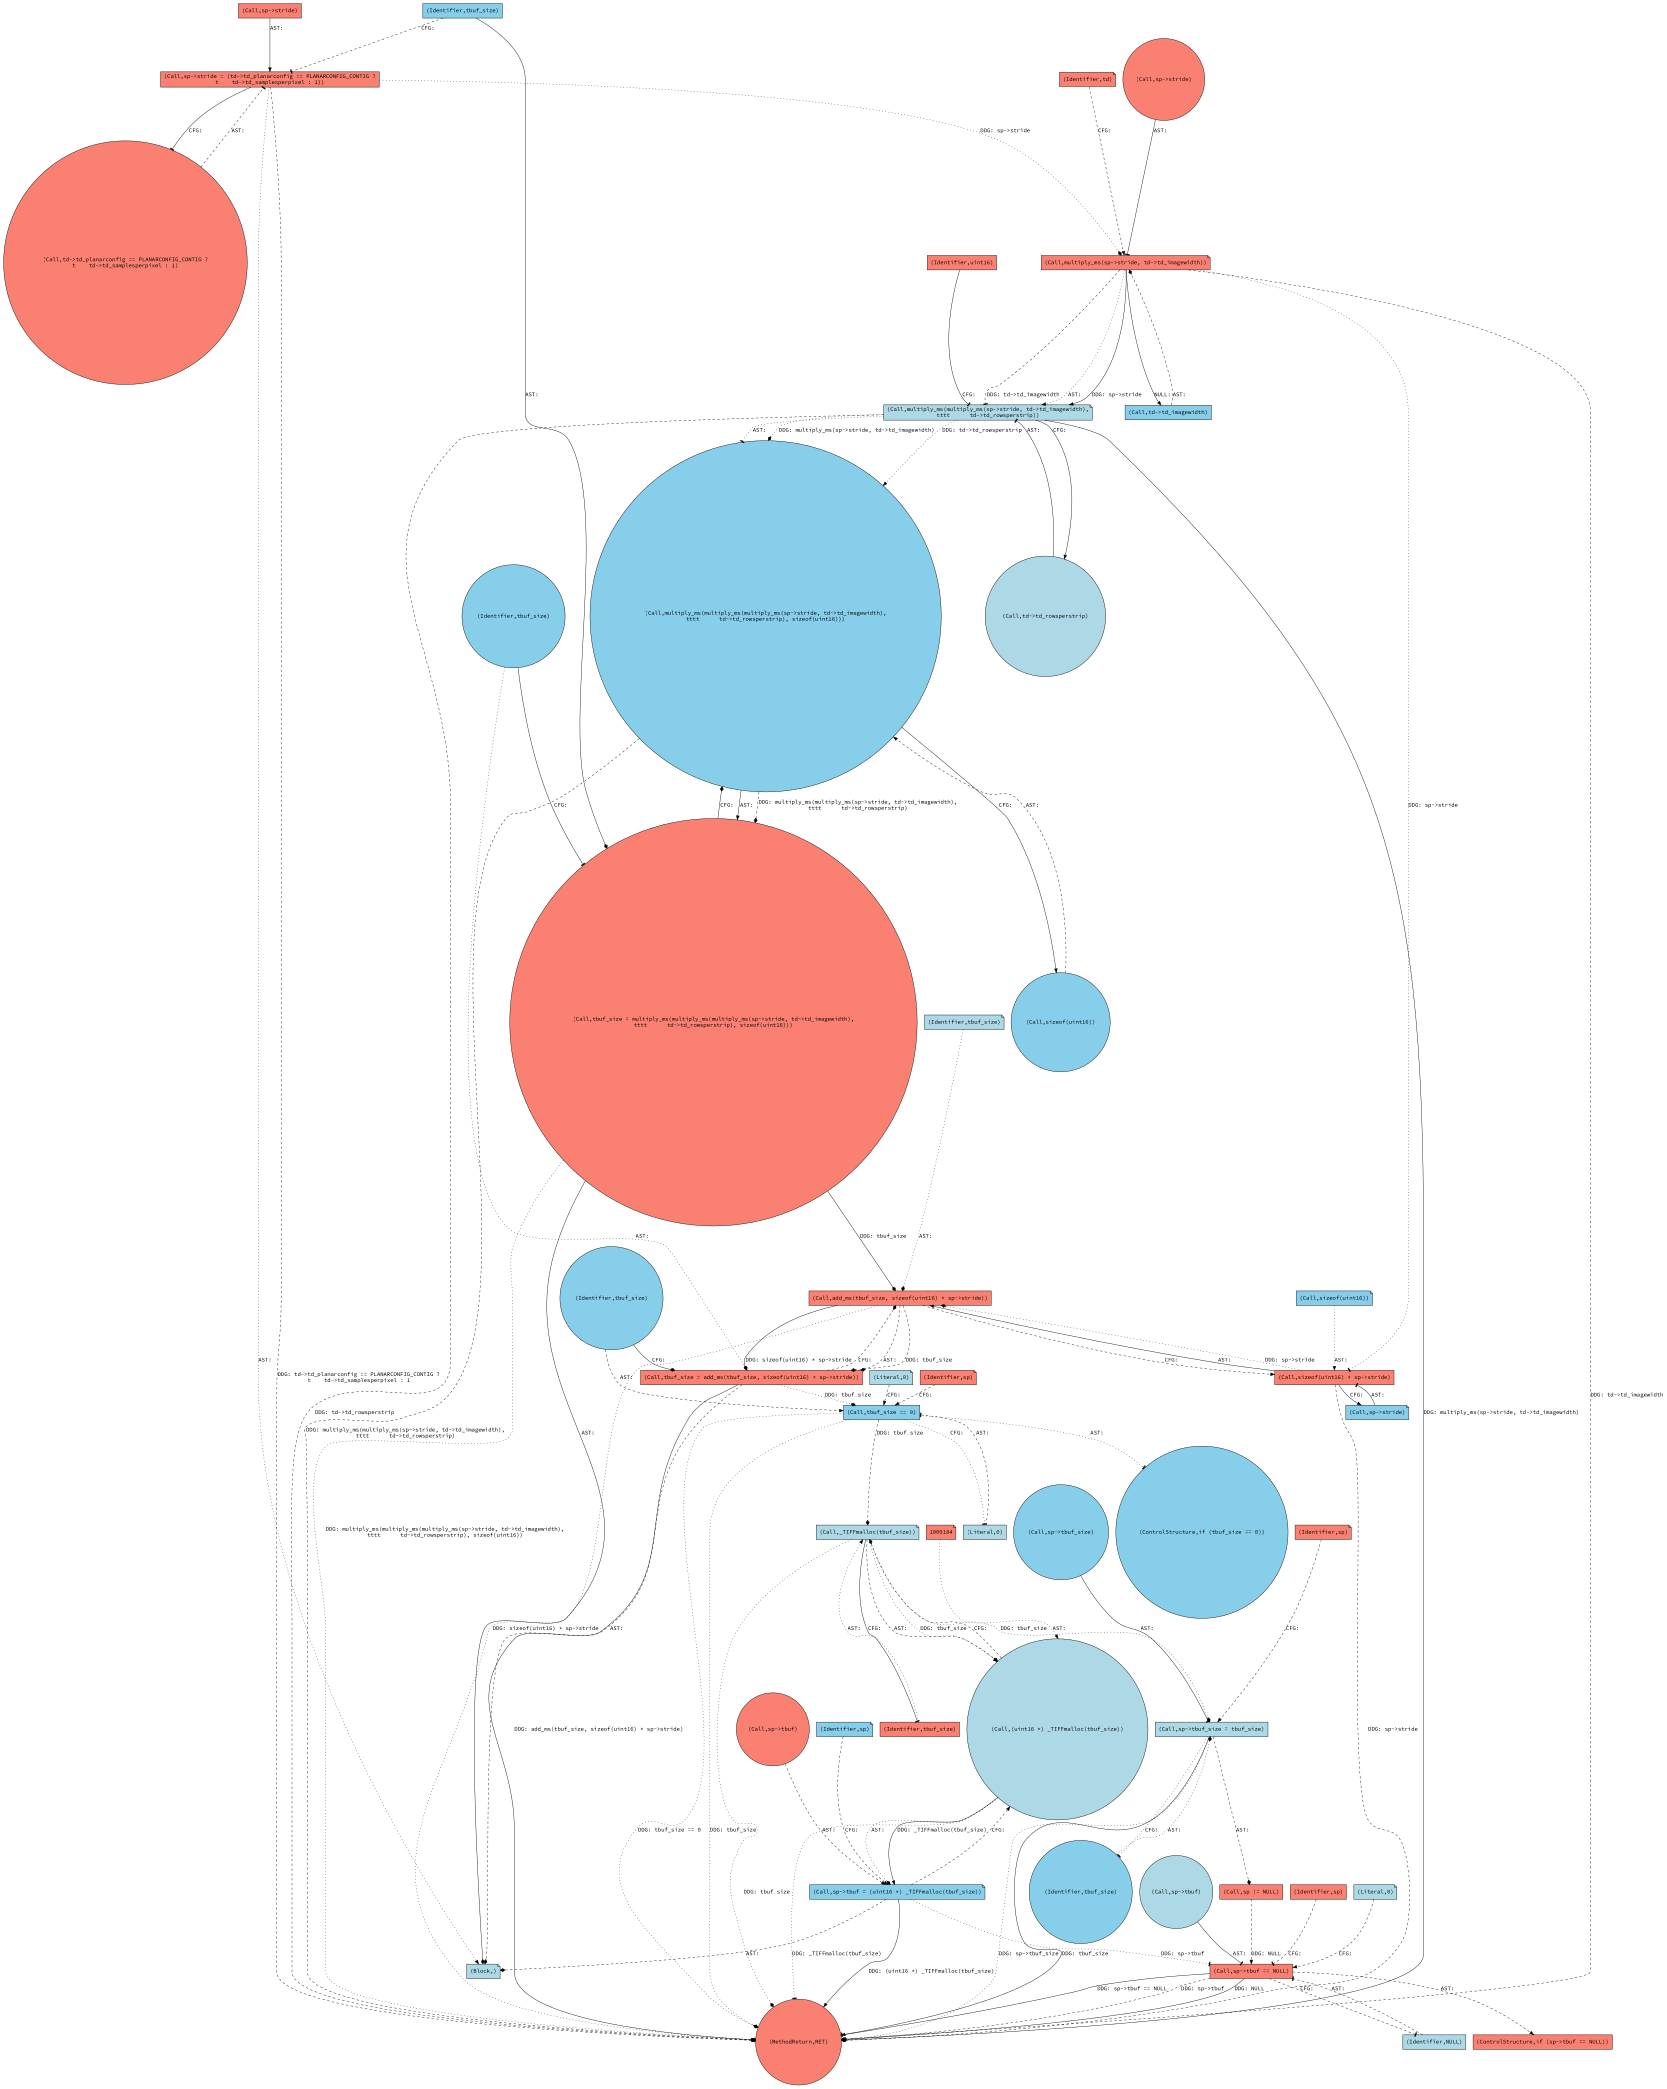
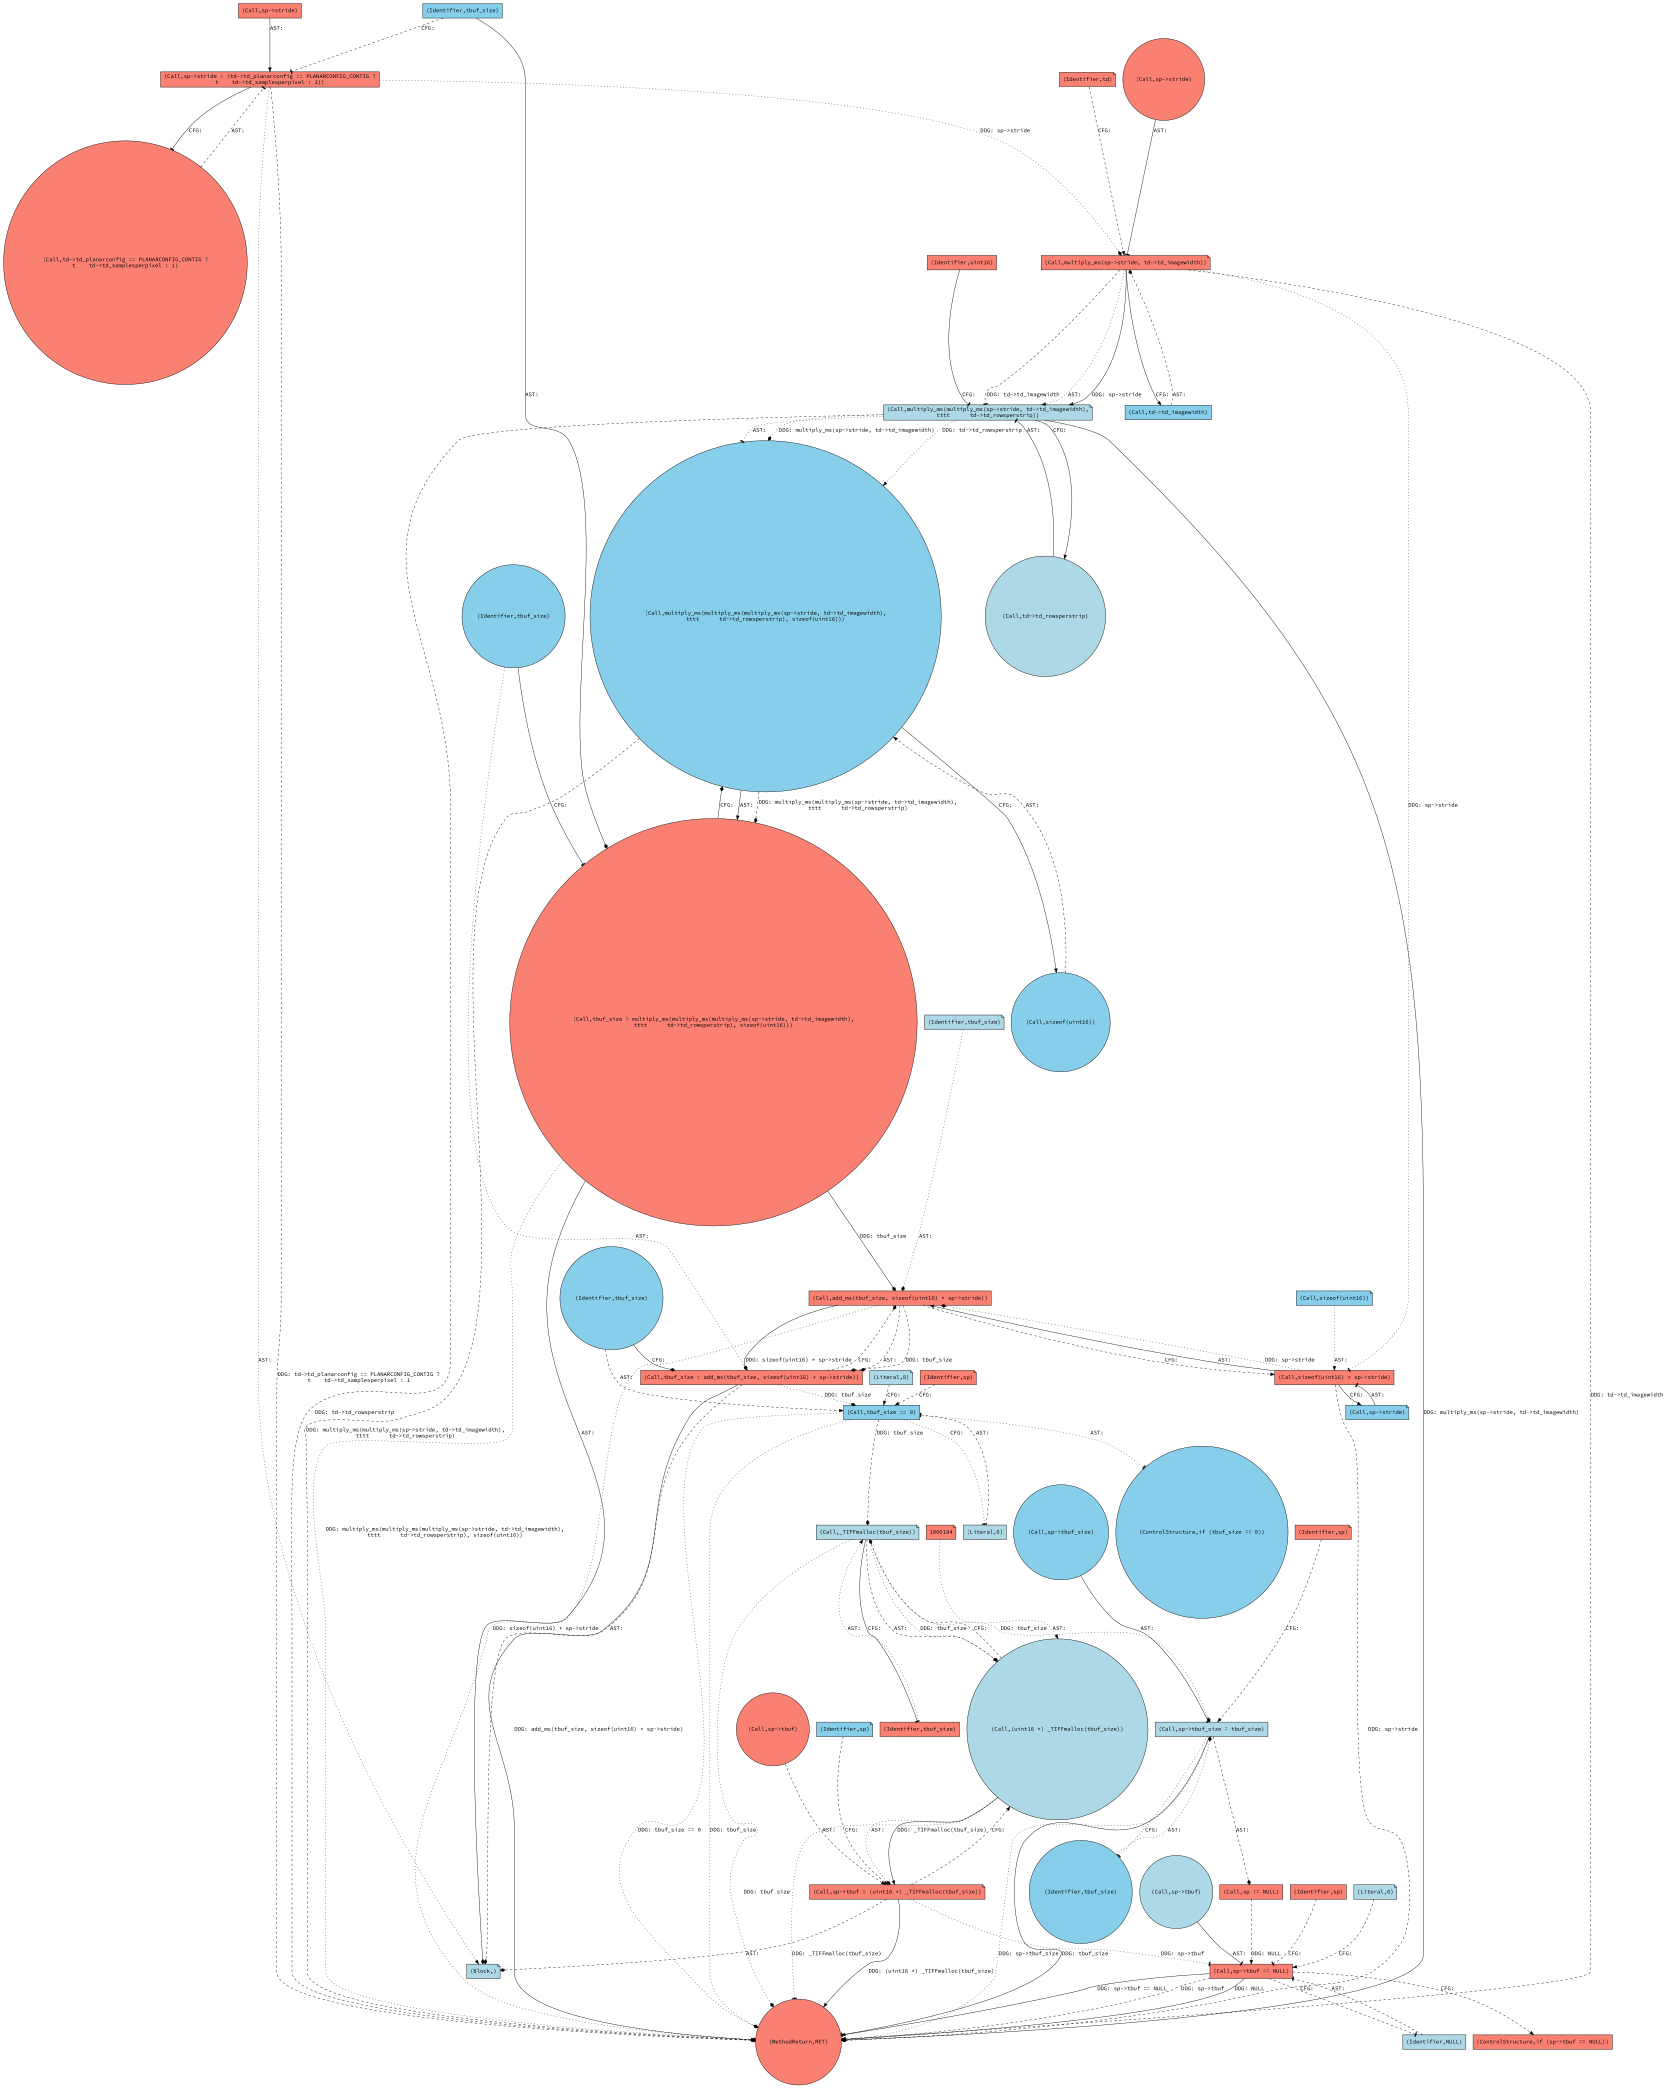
edge "(Call,multiply_ms(sp->stride, td->td_imagewidth))" -> "(Call,td->td_imagewidth)": label "NULL: " -> "CFG: "
node "(Call,sp->tbuf = (uint16 *) _TIFFmalloc(tbuf_size))": fillcolor skyblue -> salmon
edge "(Call,sp->tbuf == NULL)" -> "(ControlStructure,if (sp->tbuf == NULL))": label "AST: " -> "CFG: "
